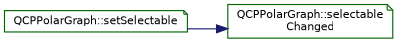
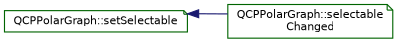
edge "QCPPolarGraph::setSelectable" -> "QCPPolarGraph::selectable Changed": reversed
